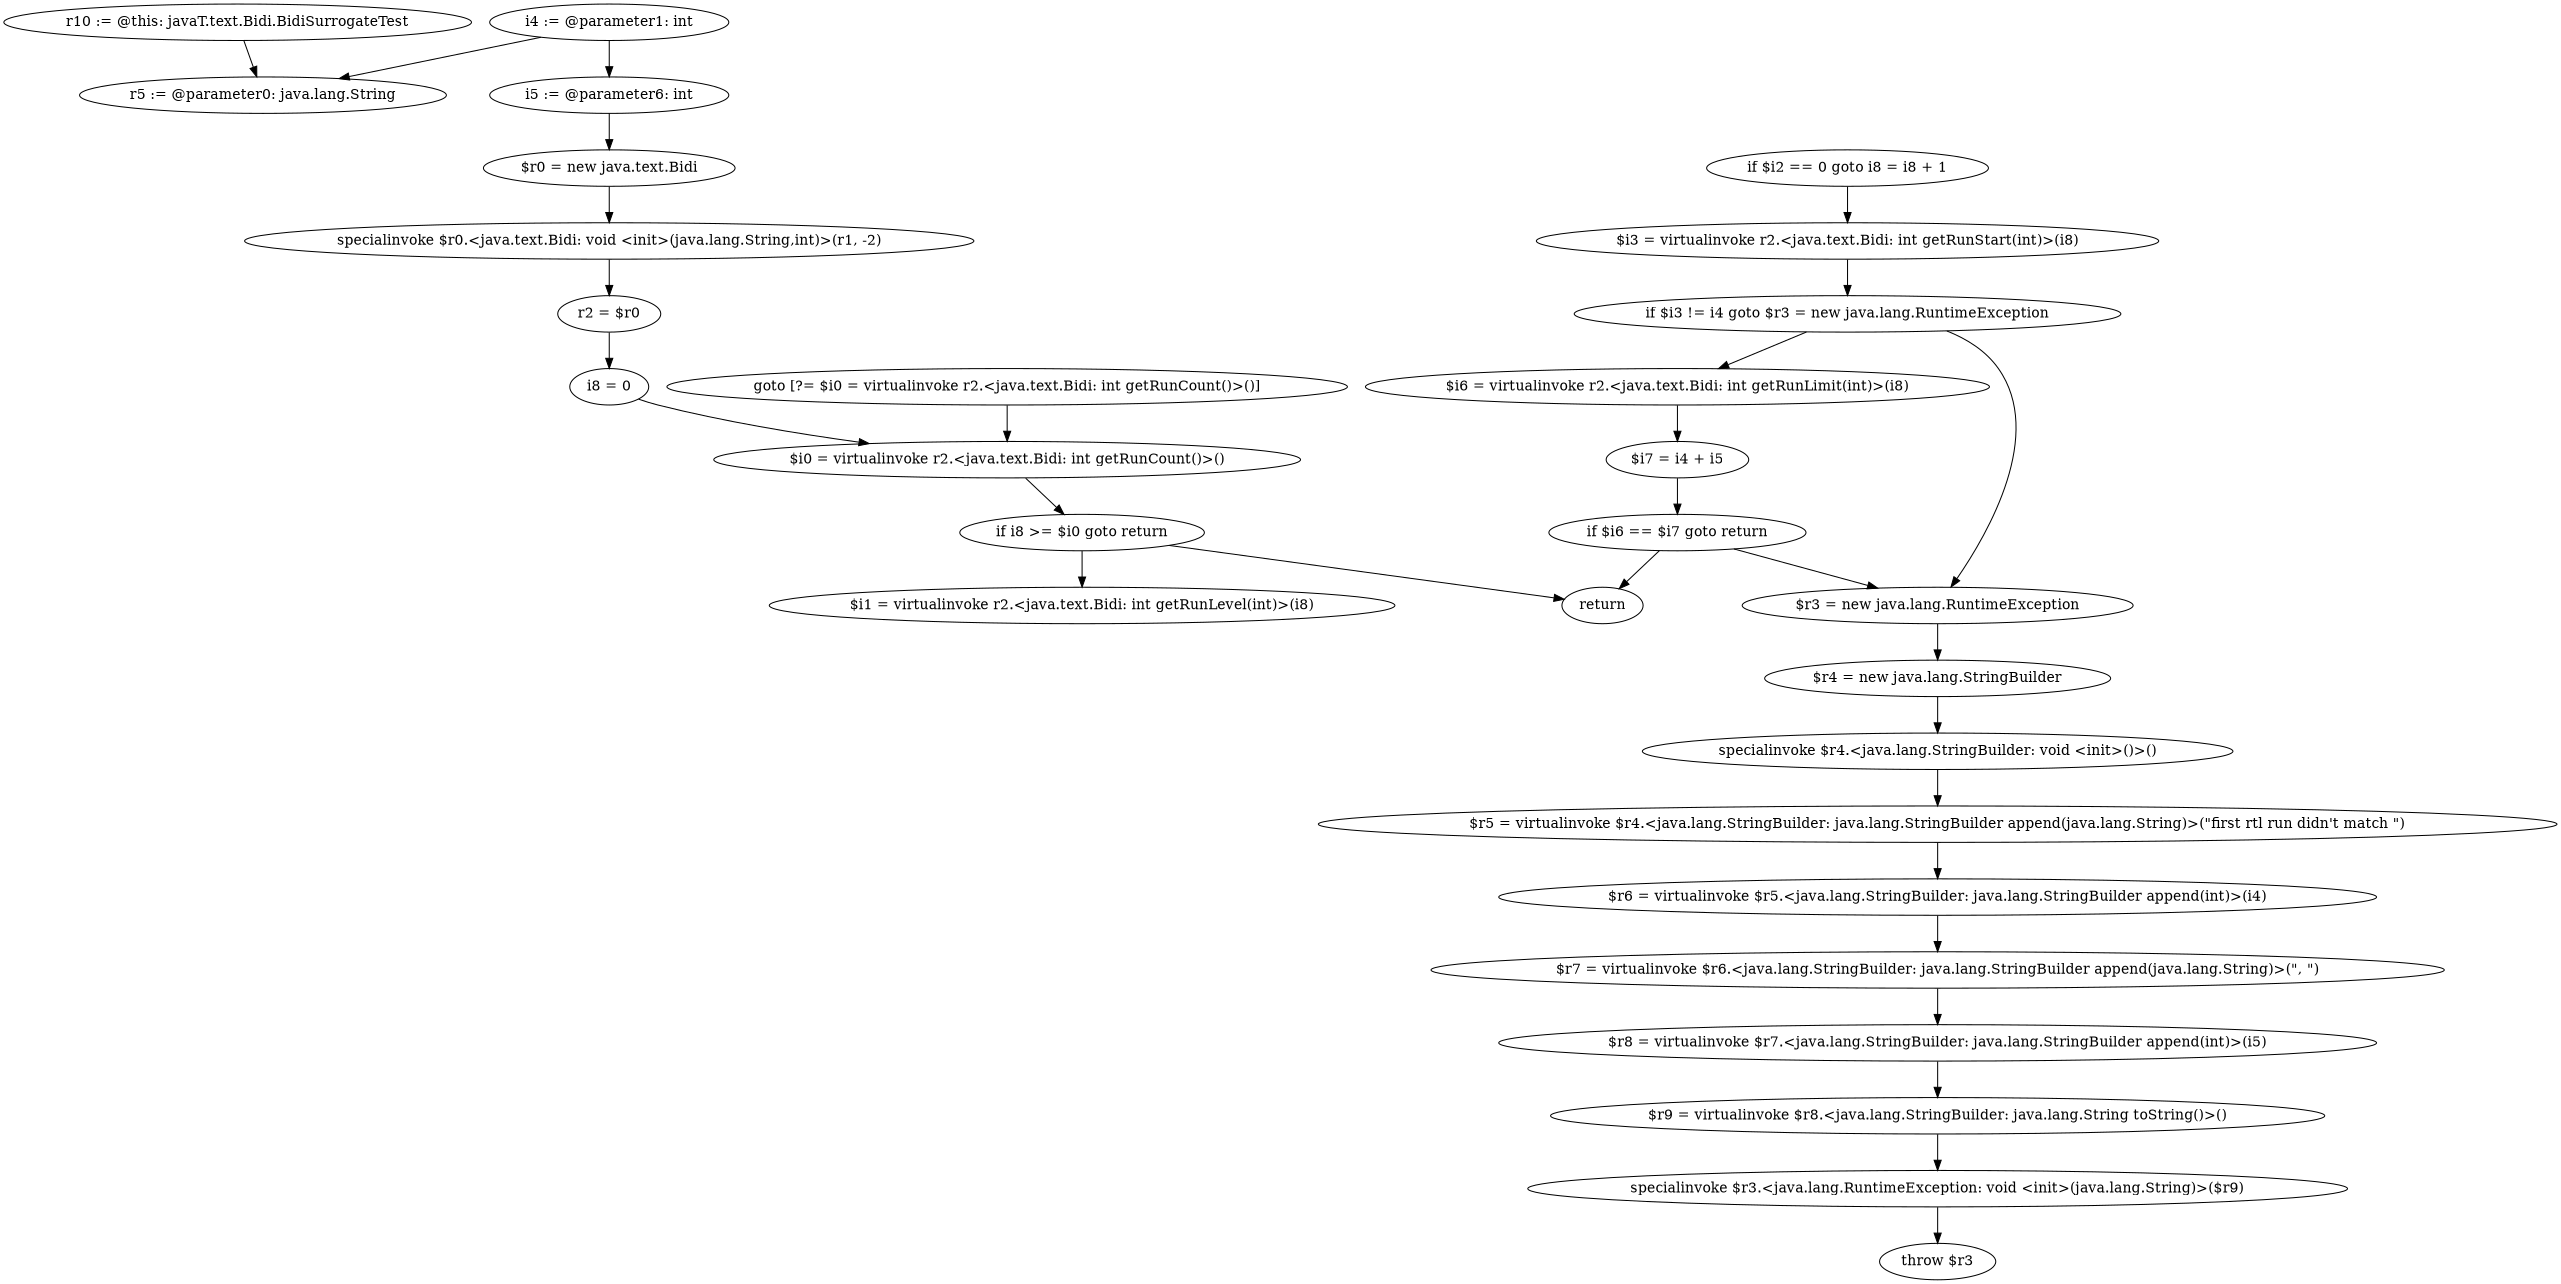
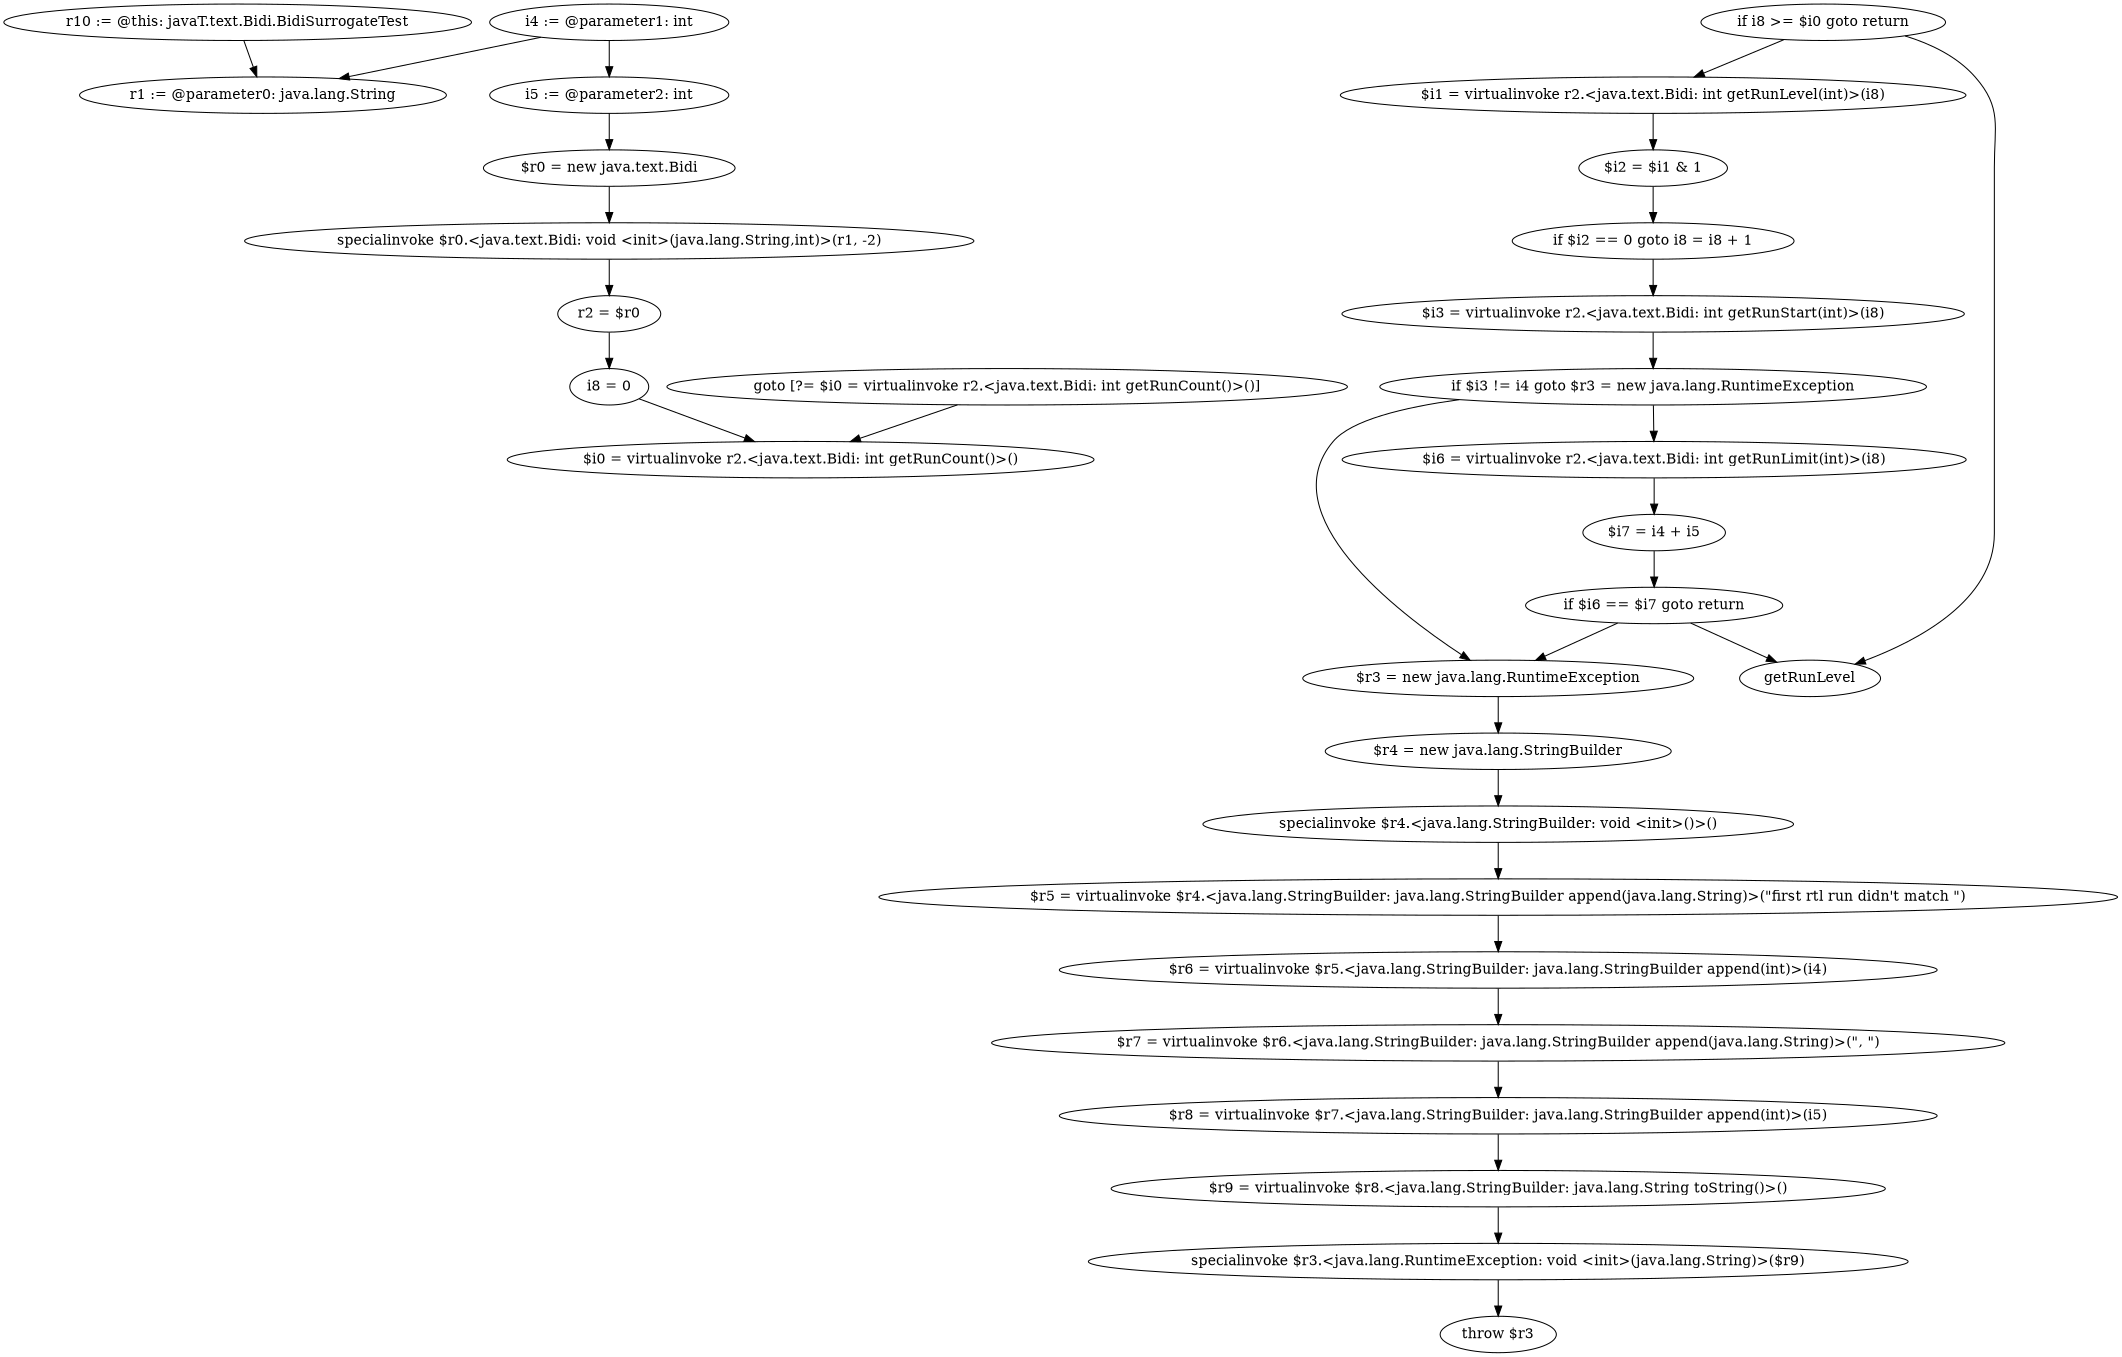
node "r5 := @parameter0: java.lang.String": label "r5 := @parameter0: java.lang.String" -> "r1 := @parameter0: java.lang.String"
node "i5 := @parameter6: int": label "i5 := @parameter6: int" -> "i5 := @parameter2: int"
node "$i2 = $i1 & 1": added
edge "$i0 = virtualinvoke r2.<java.text.Bidi: int getRunCount()>()" -> "if i8 >= $i0 goto return": removed
node "return": label "return" -> "getRunLevel"
